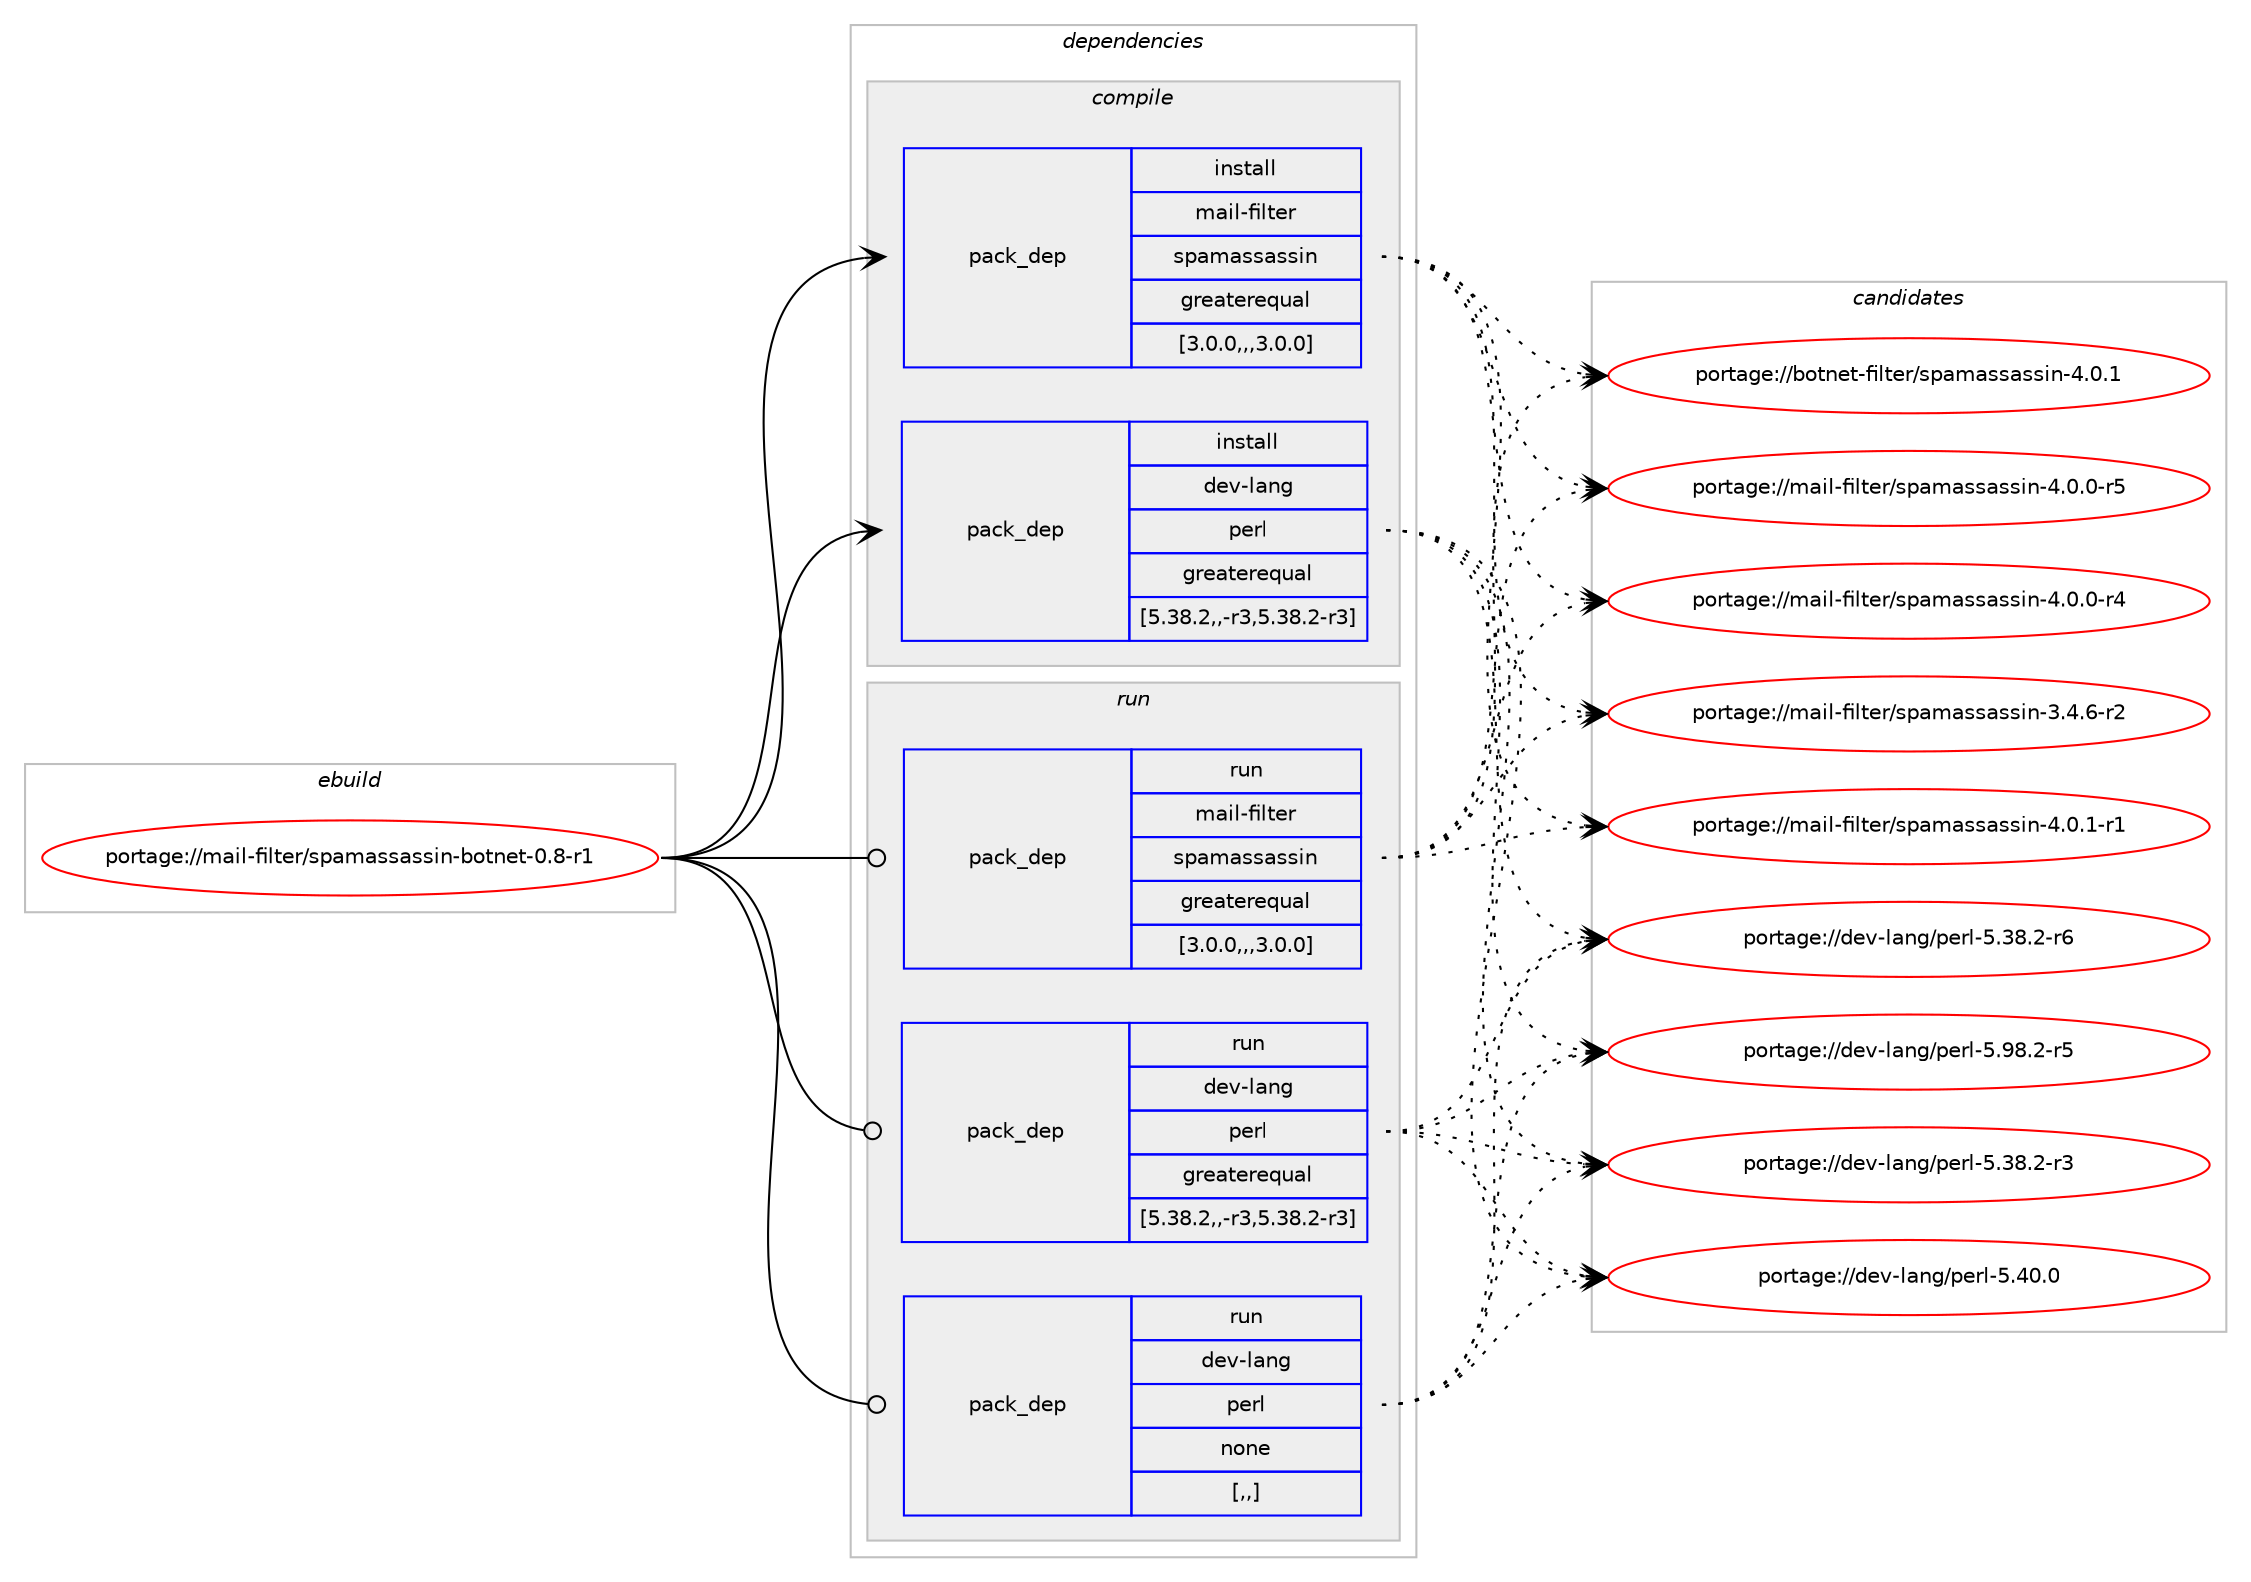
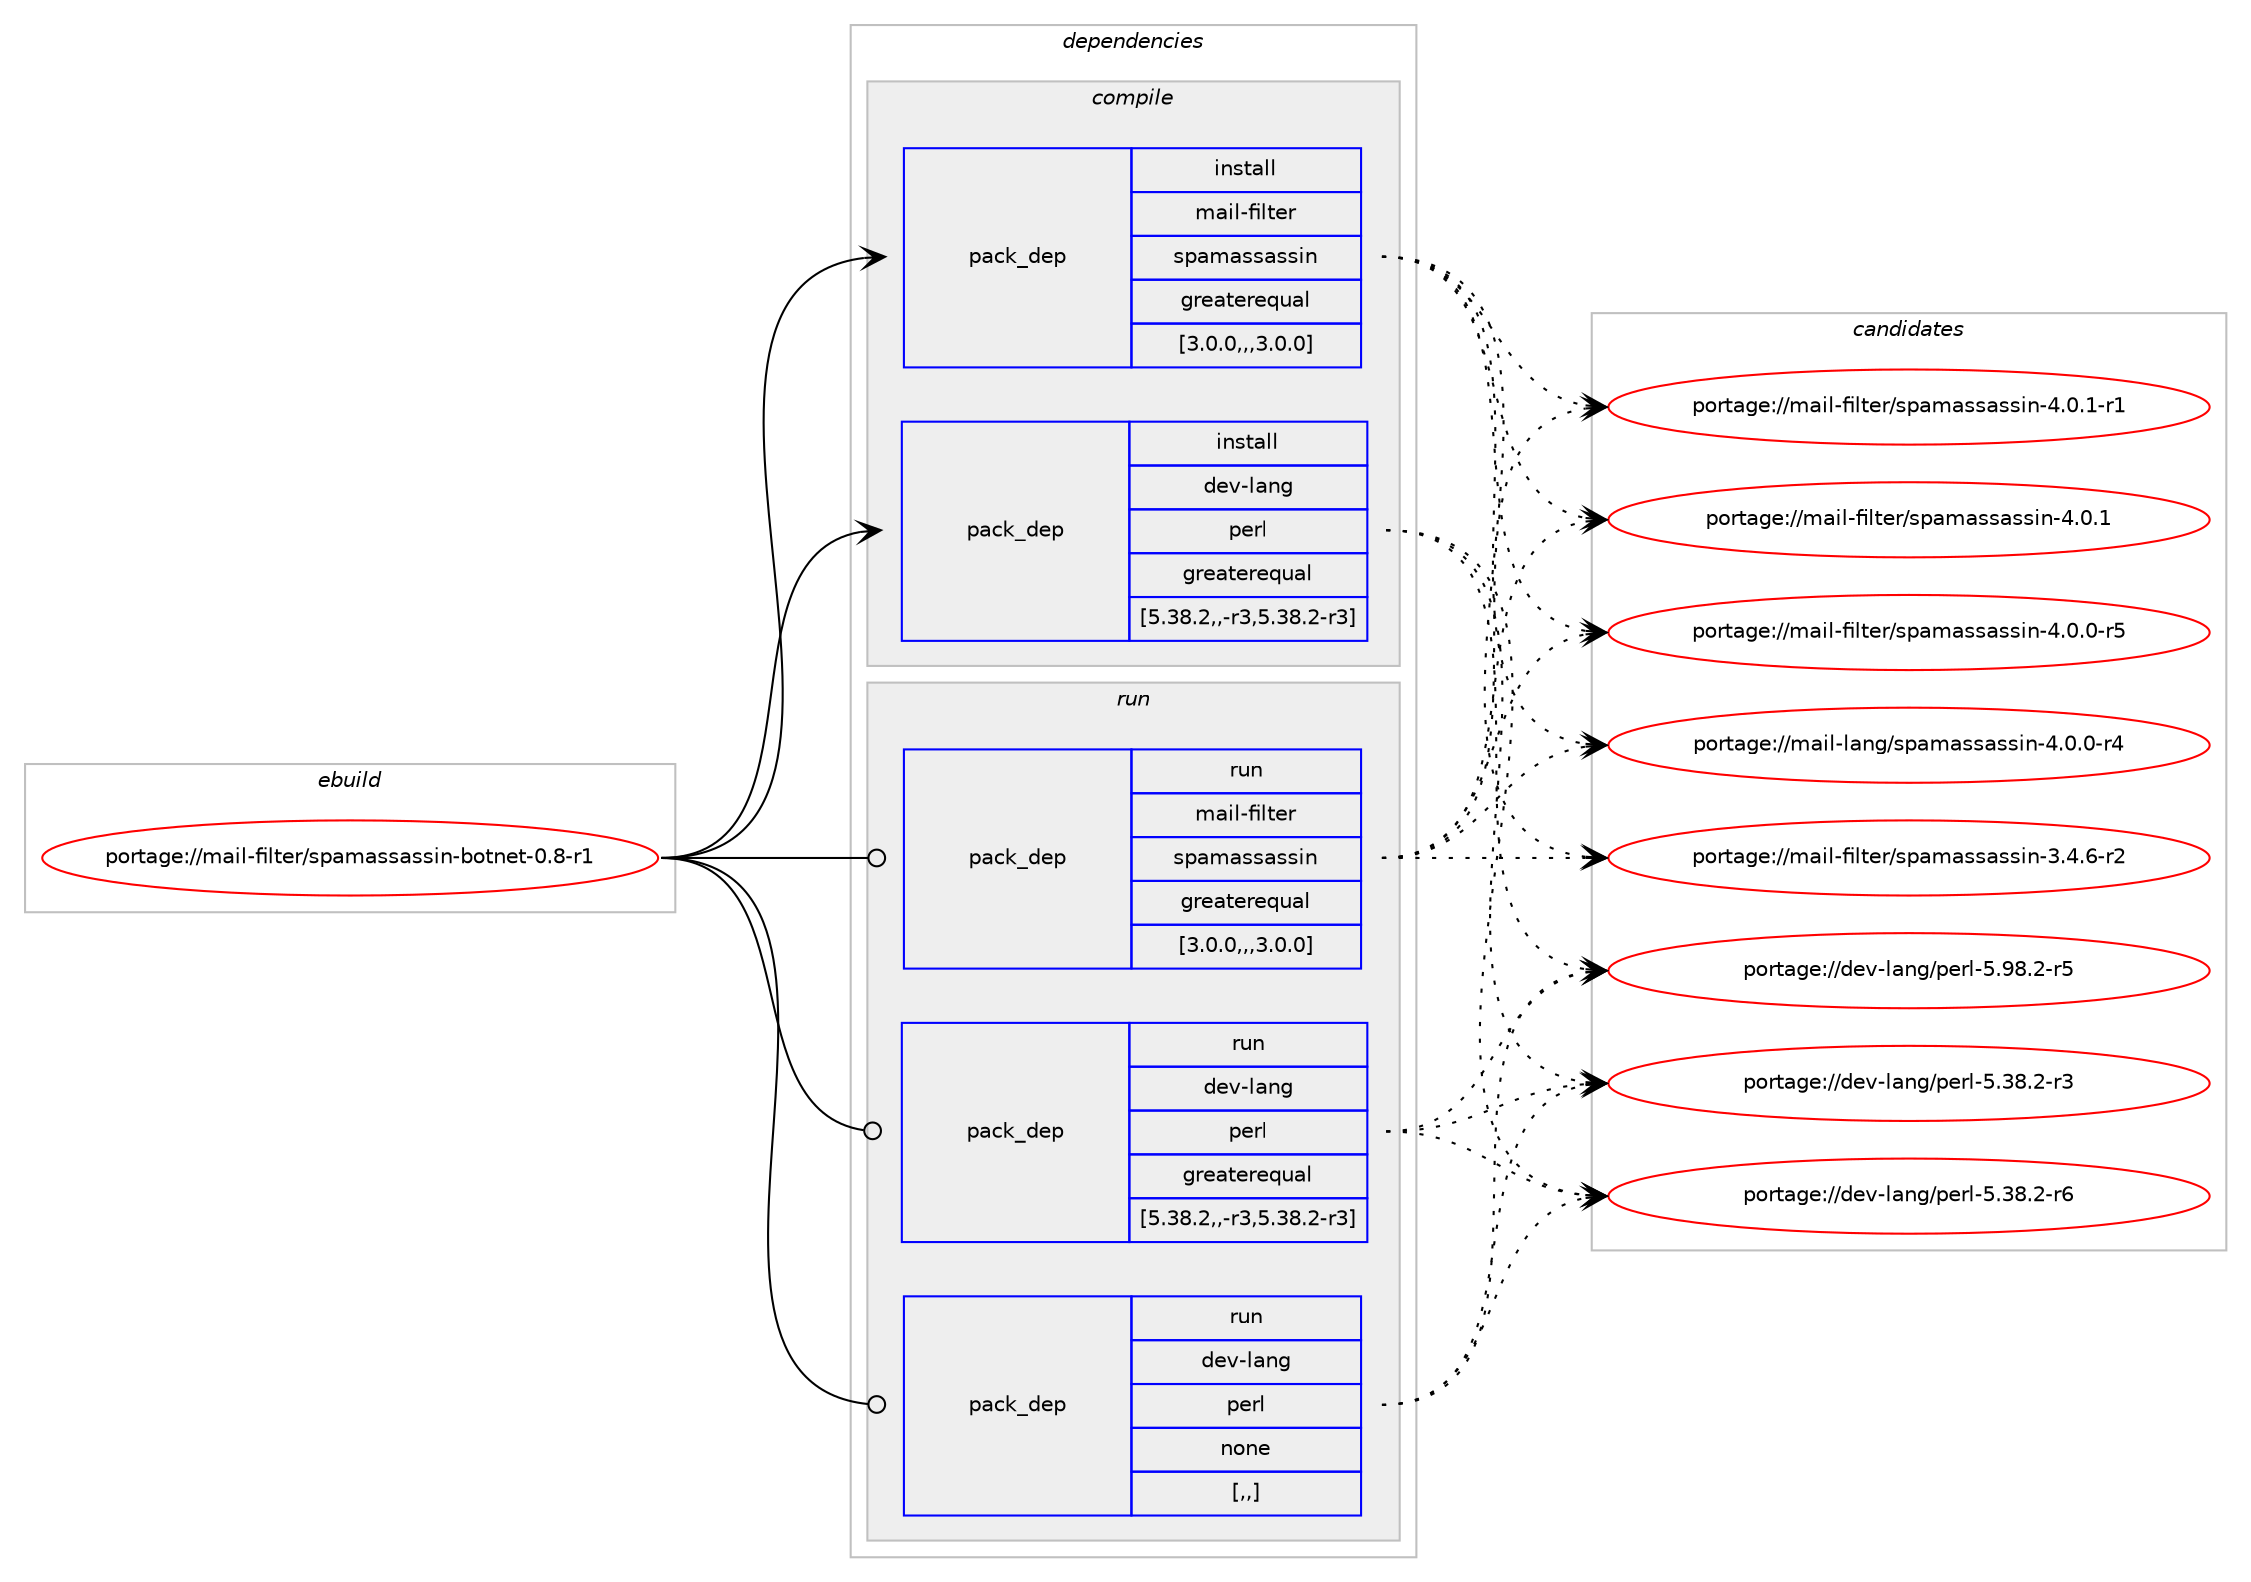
node "portage://botnet-filter/spamassassin-4.0.1": label "portage://botnet-filter/spamassassin-4.0.1" -> "portage://mail-filter/spamassassin-4.0.1"
node "portage://mail-filter/spamassassin-4.0.0-r4": label "portage://mail-filter/spamassassin-4.0.0-r4" -> "portage://mail-lang/spamassassin-4.0.0-r4"
node "portage://dev-lang/perl-5.40.0": removed
